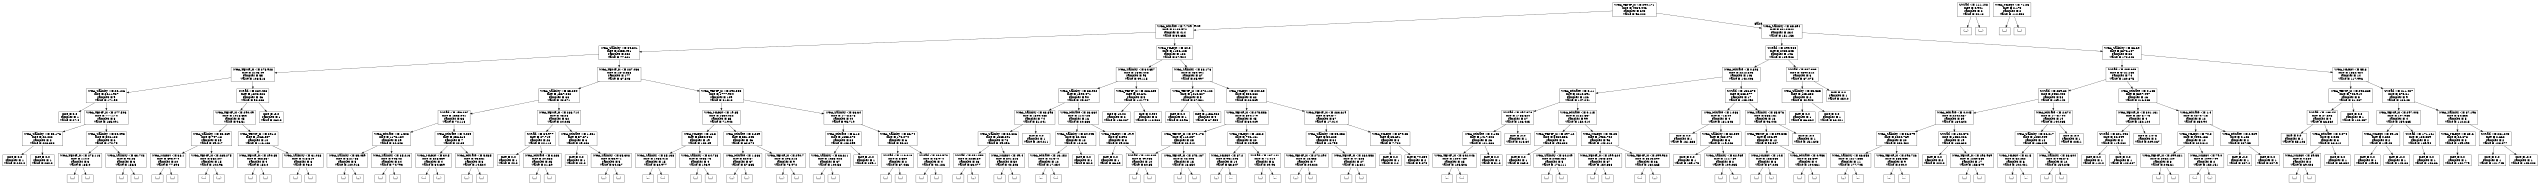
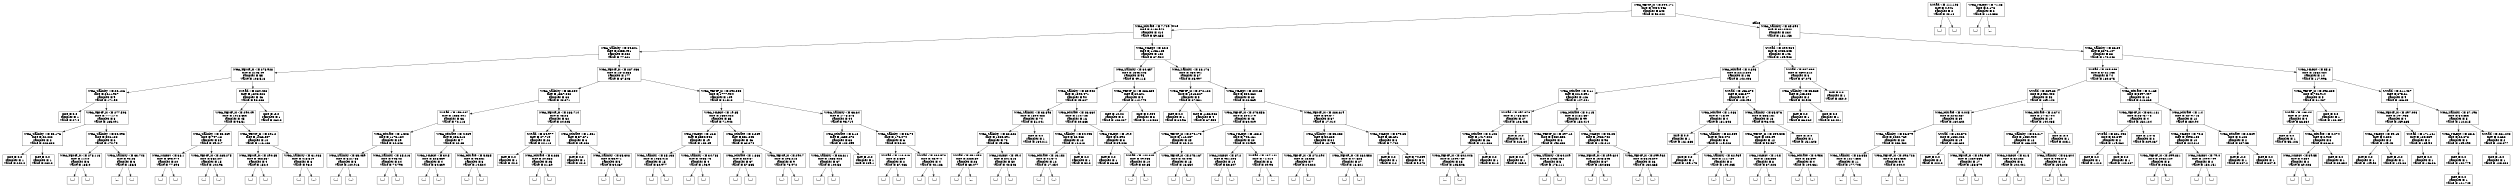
edge "SWrad <= 281.248 mse = 2.662 samples = 2 value = 123.377" -> "mse = 0.0 samples = 1 value = 121.745": now "mse = 0.0 samples = 1 value = 102.779" -> "mse = 0.0 samples = 1 value = 121.745"
node "mse = -0.0 samples = 1 value = 239.1": label "mse = -0.0 samples = 1 value = 239.1" -> "mse = -0.0 samples = 1 mse = 239.1"
